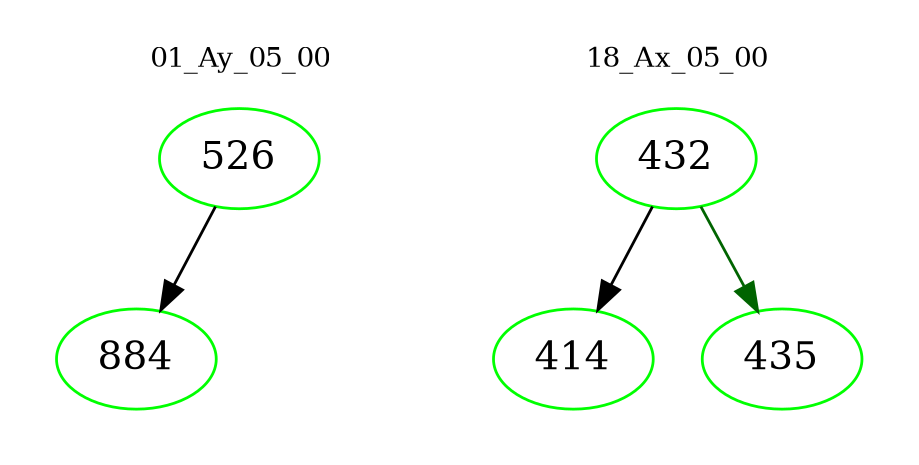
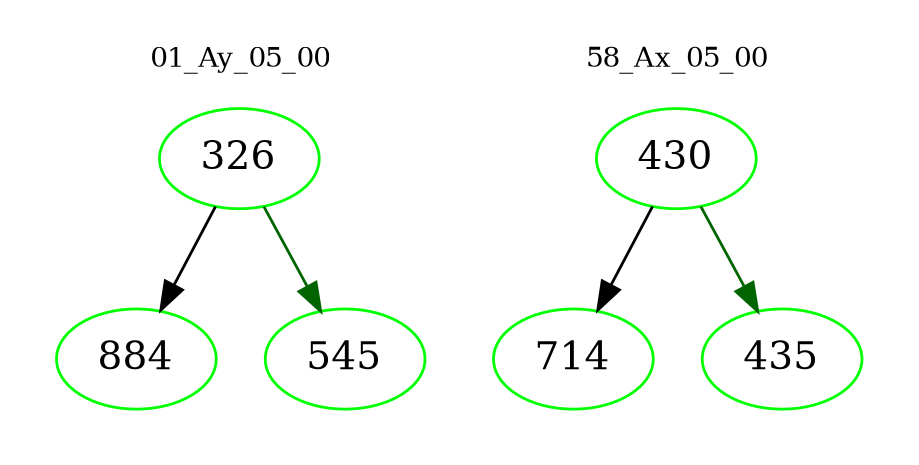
cluster "18_Ax_05_00": label "18_Ax_05_00" -> "58_Ax_05_00"
node "526": label "526" -> "326"
node "432": label "432" -> "430"
node "545": added
node "414": label "414" -> "714"
